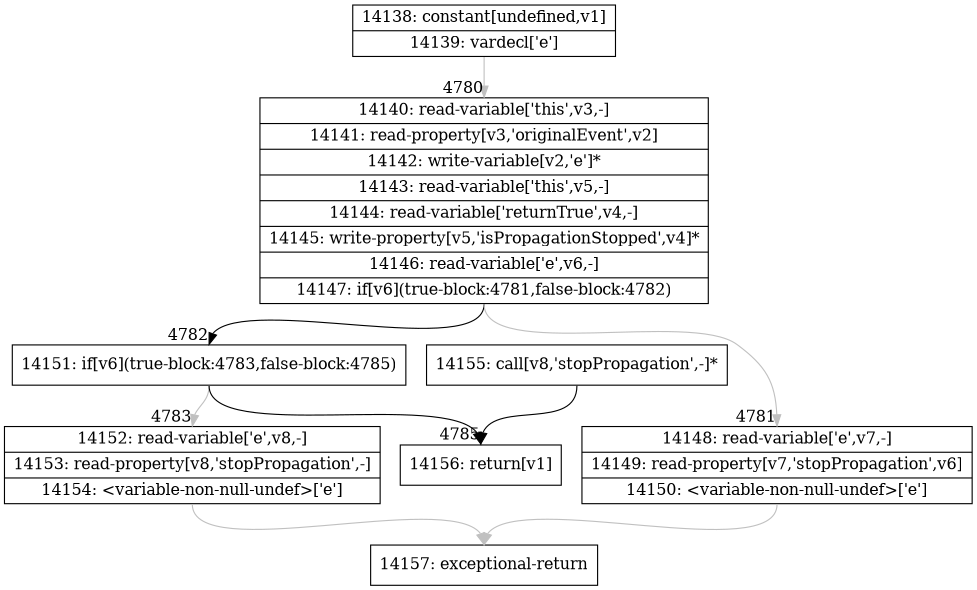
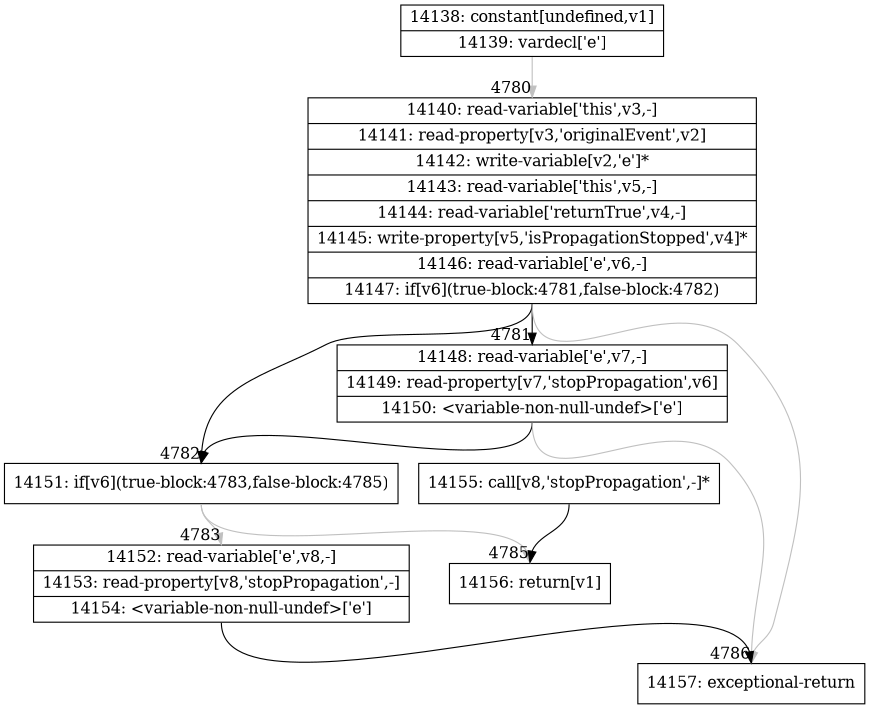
edge "14140: read-variable['this',v3,-]" -> "14148: read-variable['e',v7,-]": color gray -> black
edge "14140: read-variable['this',v3,-]" -> "14157: exceptional-return": added
edge "14151: if[v6](true-block:4783,false-block:4785)" -> "14156: return[v1]": color black -> gray
edge "14148: read-variable['e',v7,-]" -> "14151: if[v6](true-block:4783,false-block:4785)": added
edge "14152: read-variable['e',v8,-]" -> "14157: exceptional-return": color gray -> black
